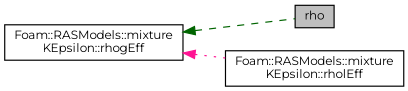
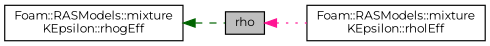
edge "Foam::RASModels::mixture KEpsilon::rholEff" -> "Foam::RASModels::mixture KEpsilon::rhogEff": now "Foam::RASModels::mixture KEpsilon::rholEff" -> "rho"
